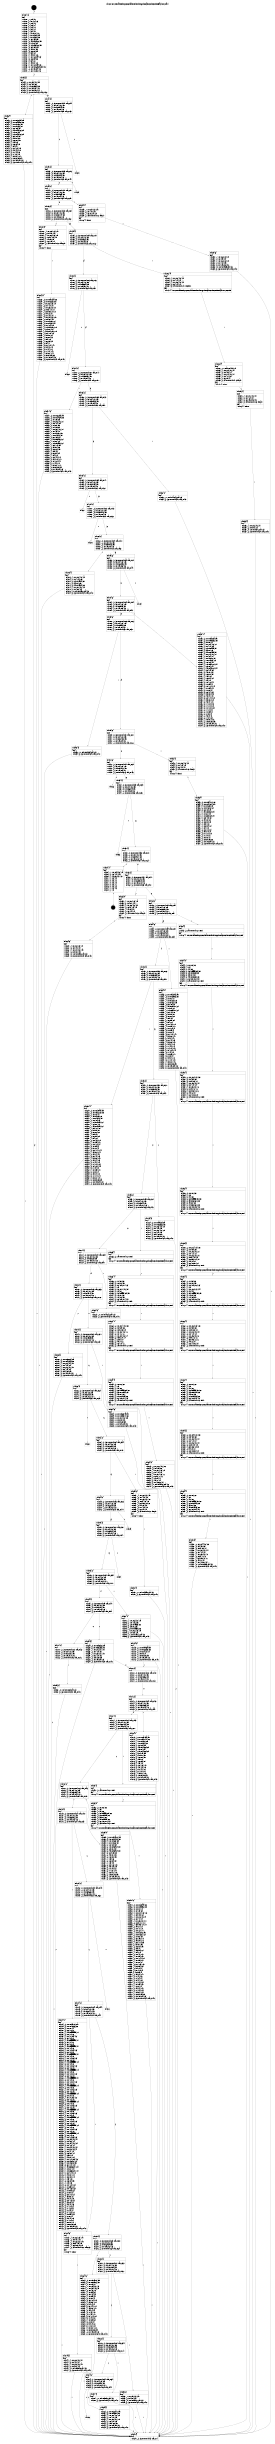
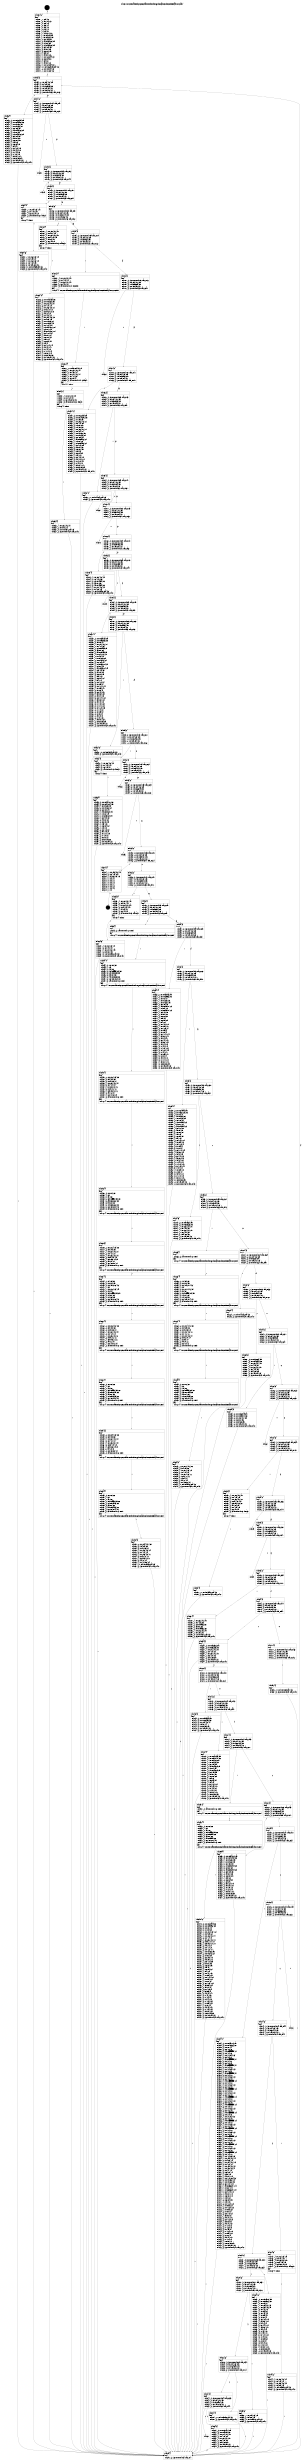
edge "0x40246b [30]" -> "0x40212c [28]": reversed
